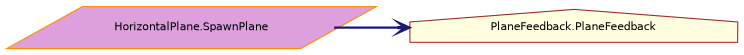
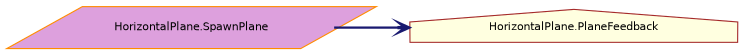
node "PlaneFeedback.PlaneFeedback": label "PlaneFeedback.PlaneFeedback" -> "HorizontalPlane.PlaneFeedback"
